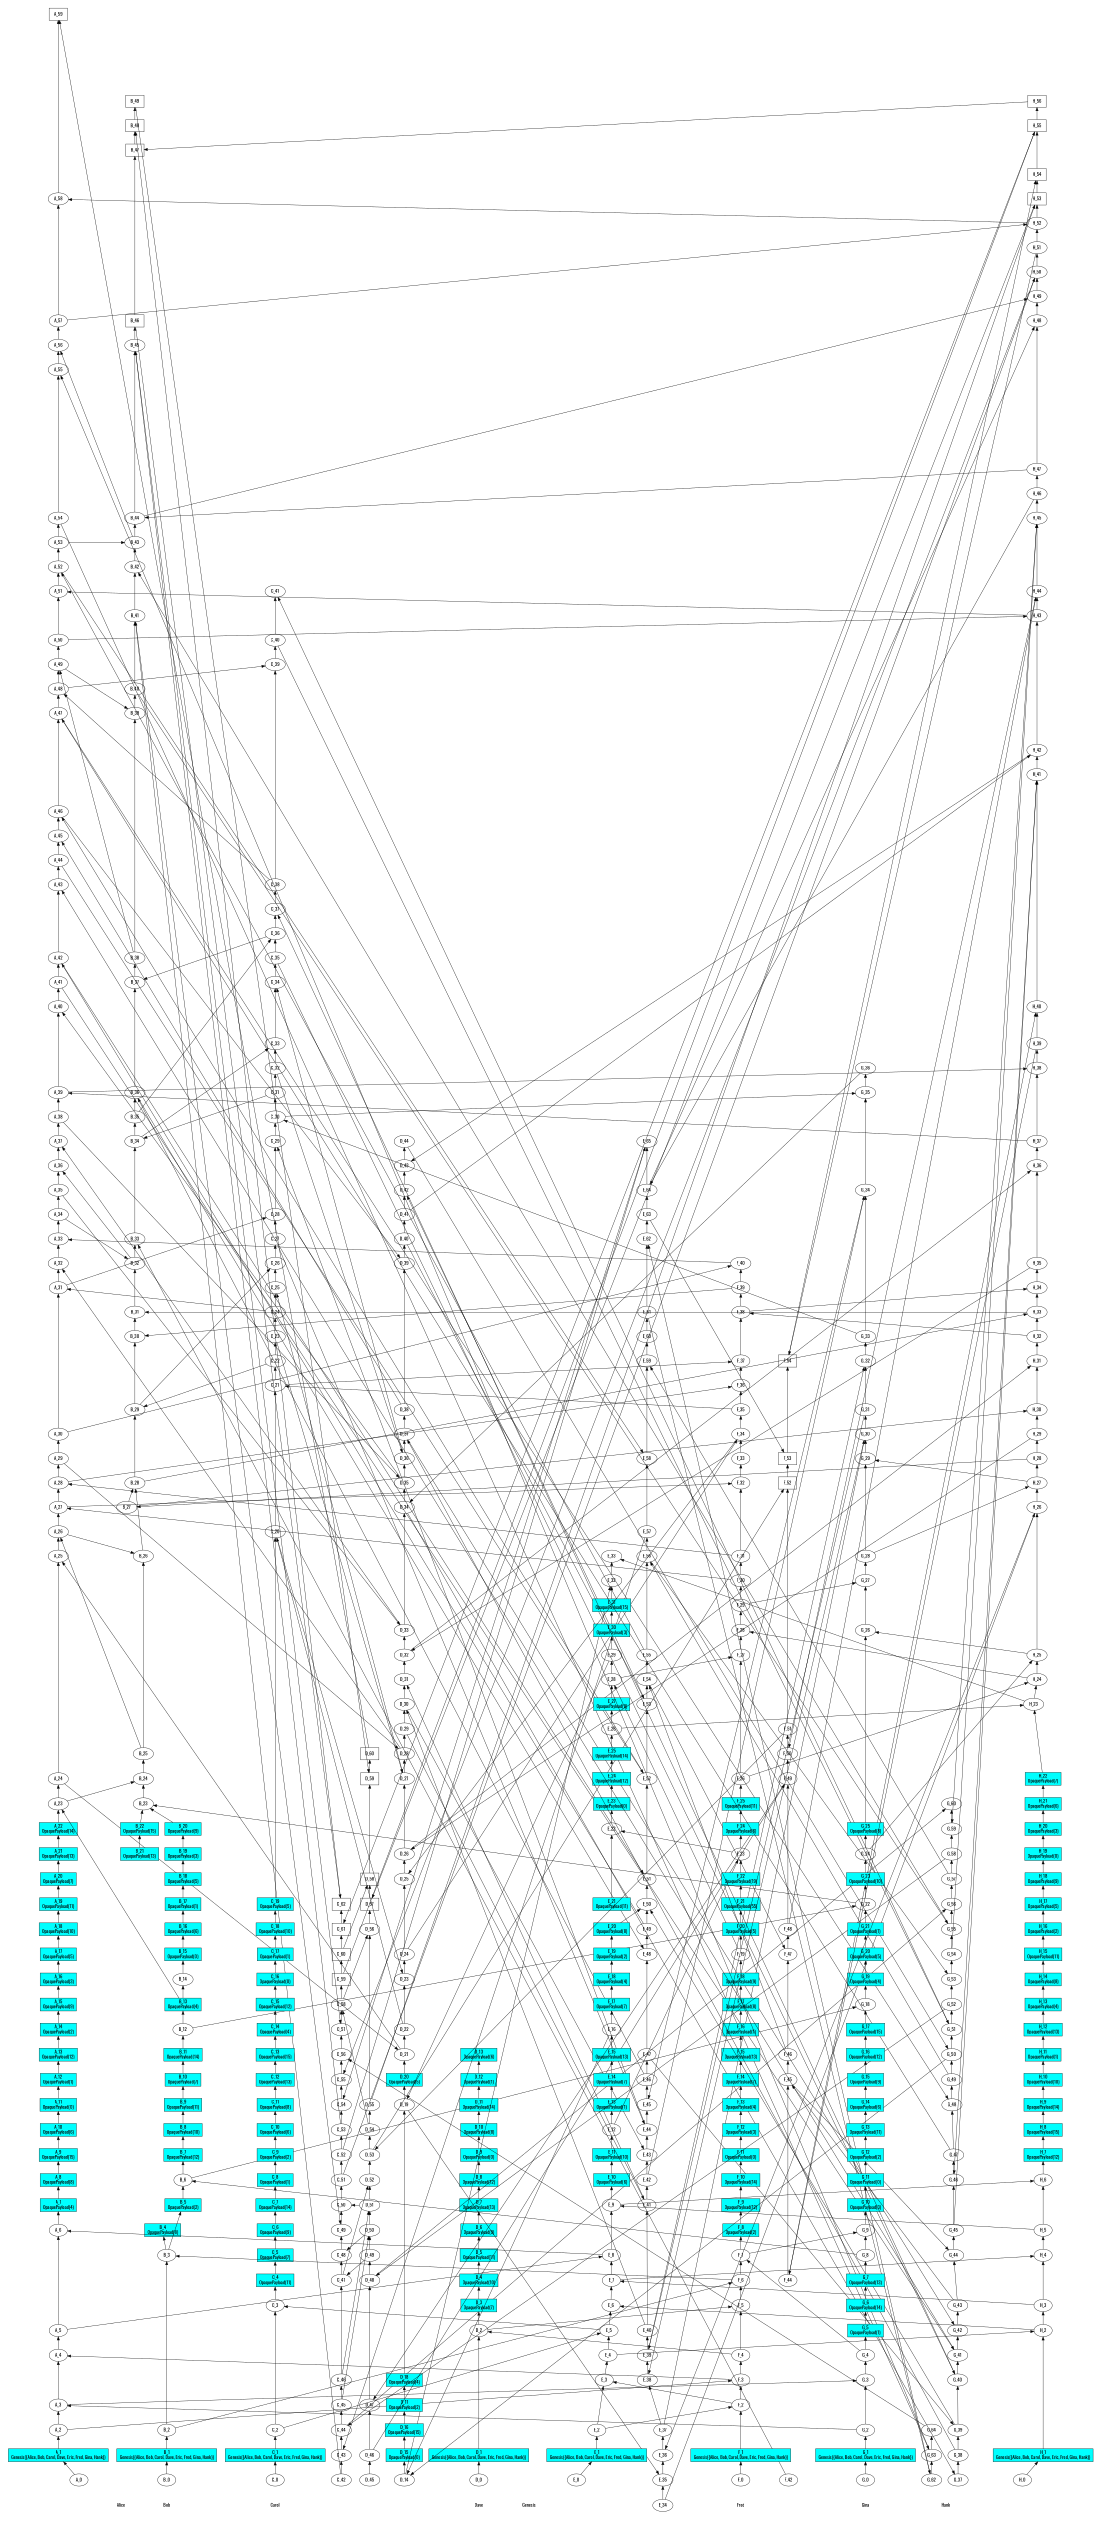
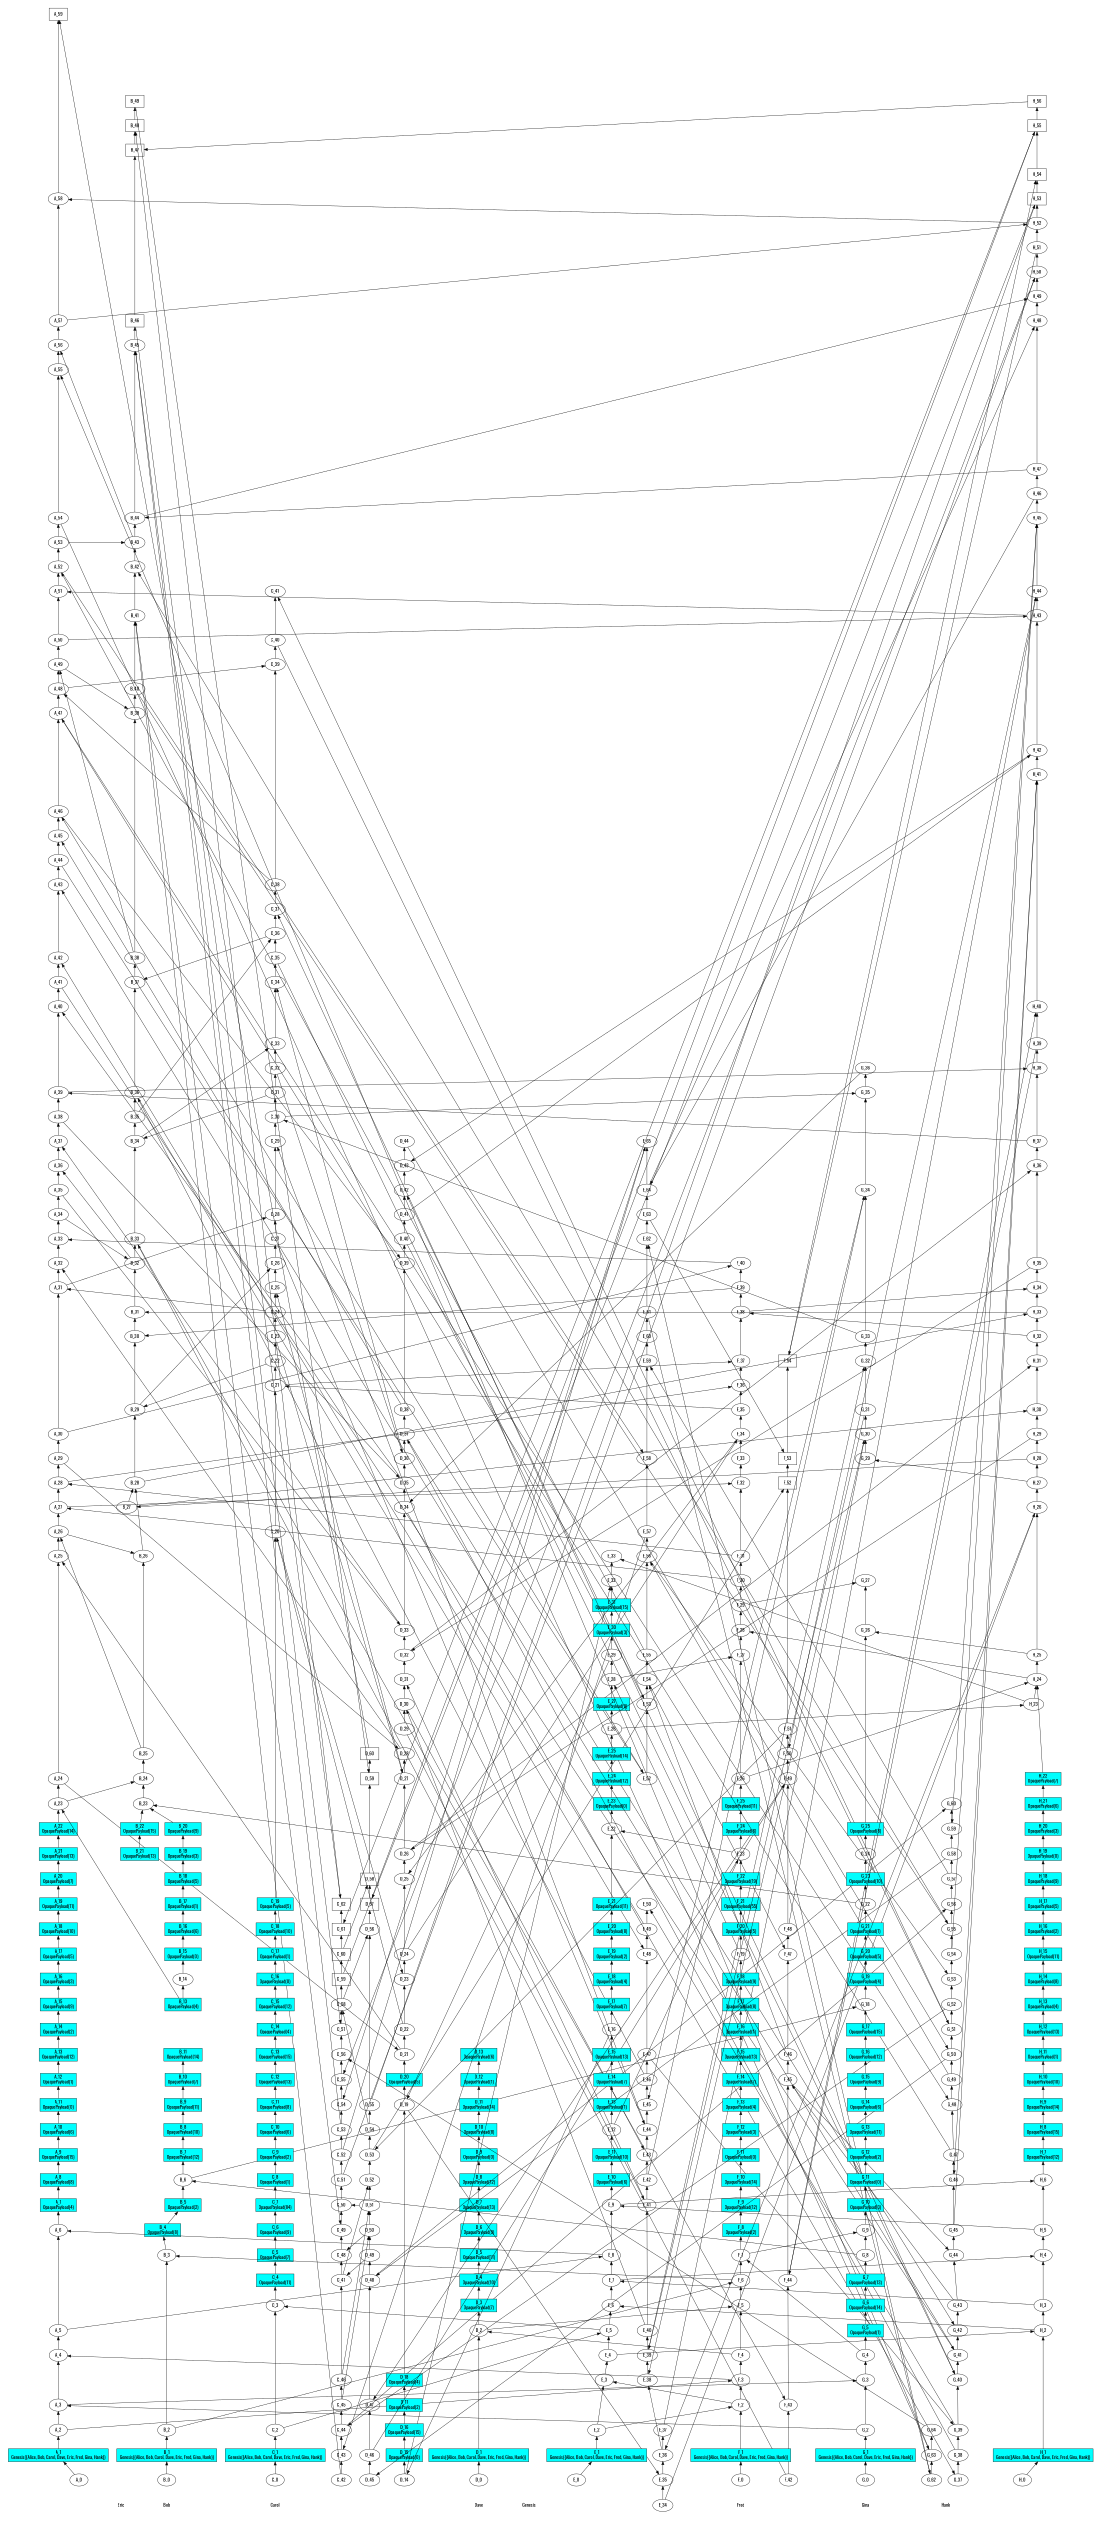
node "G_28": removed
edge "D_28" -> "D_29": removed
edge "H_22" -> "H_23": now "H_22" -> "H_24"
edge "G_24" -> "H_25": removed
node "E_51": removed
edge "E_20" -> "E_50": now "E_20" -> "E_21"
node "B_12": removed
node "C_7": text "OpaquePayload(14)" -> "OpaquePayload(84)"
edge "B_3" -> "B_5": now "B_4" -> "B_5"
edge "G_50" -> "D_14": now "G_50" -> "D_45"
node "F_43": added
edge "E_37" -> "E_38": now "E_36" -> "E_38"
node "Alice": label "Alice" -> "Eric"
